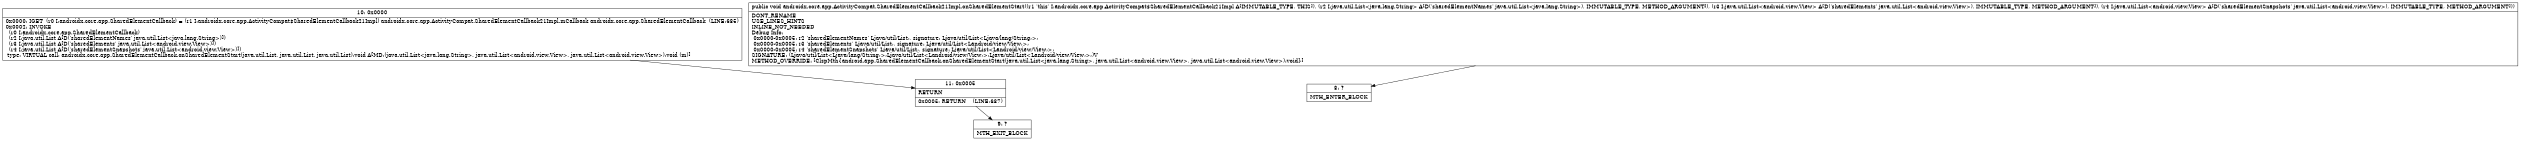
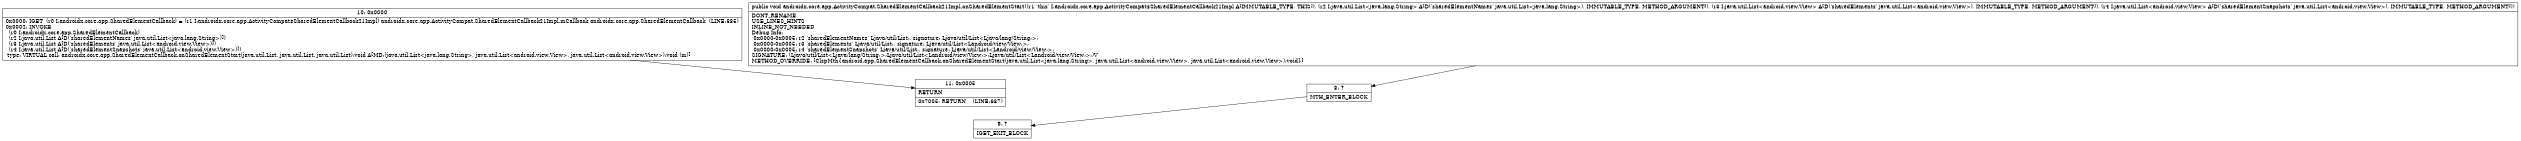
node "11: 0x0005": text "0x0005: RETURN    (LINE:687)" -> "0x7005: RETURN    (LINE:687)"
edge "11: 0x0005" -> "9: ?": now "8: ?" -> "9: ?"
node "9: ?": text "MTH_EXIT_BLOCK" -> "IGET_EXIT_BLOCK"
